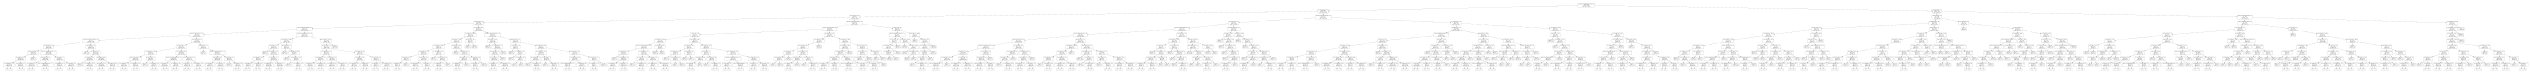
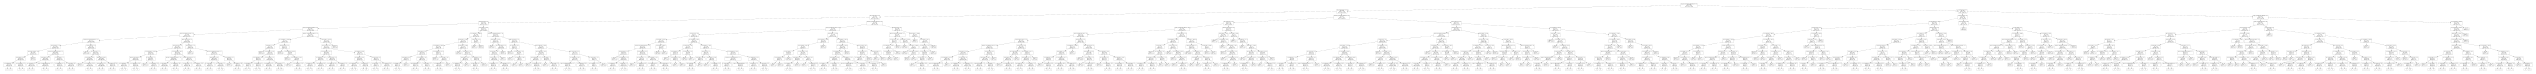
node "gini = 0.0 samples = 9 value = [9, 0]": added
